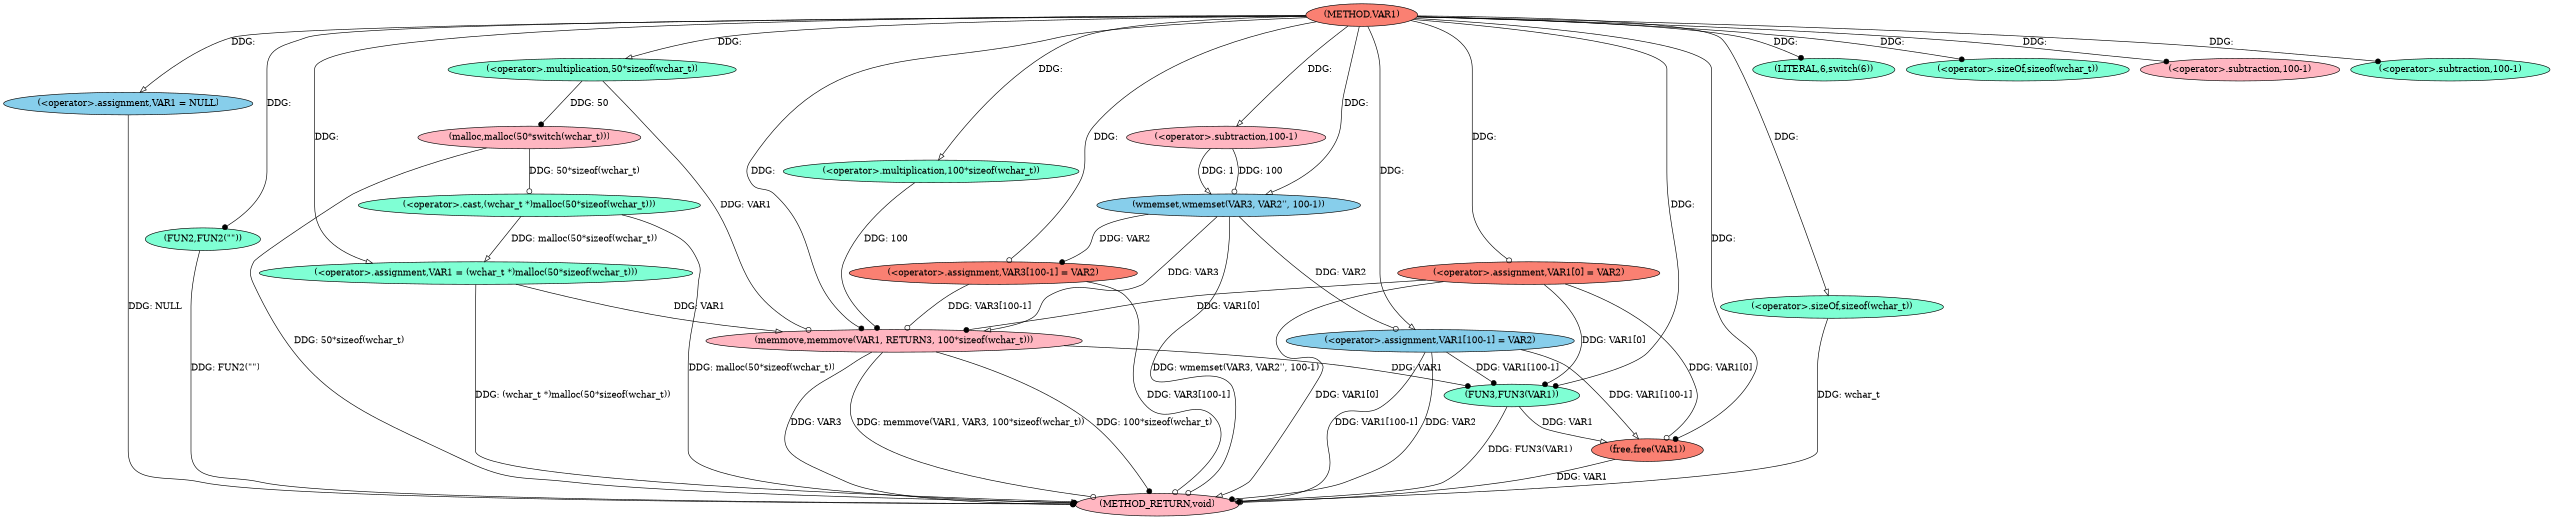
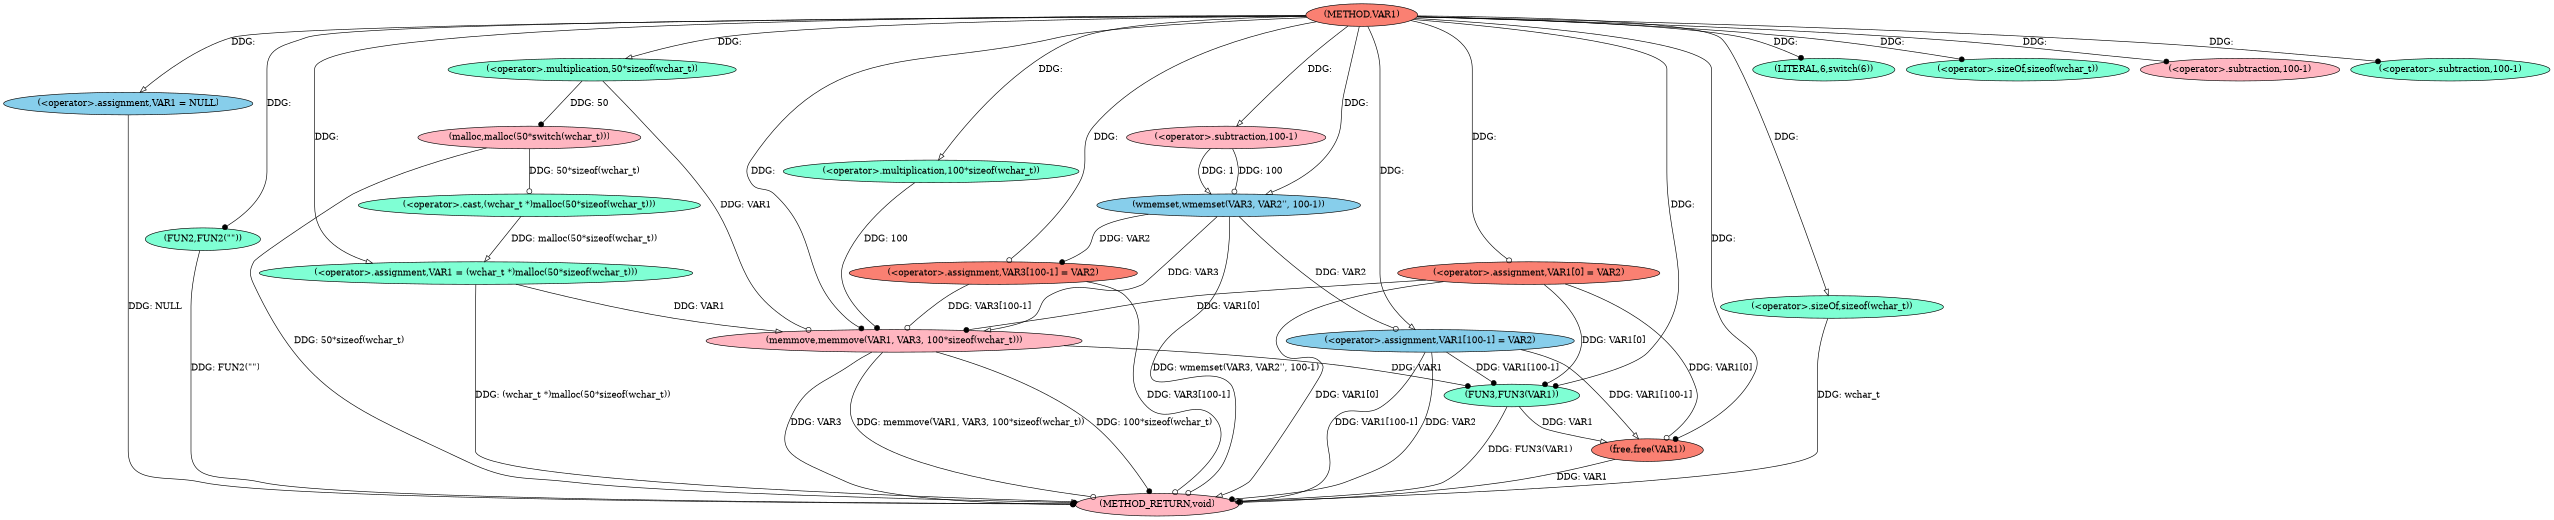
node "(memmove,memmove(VAR1, RETURN3, 100*sizeof(wchar_t)))": label "(memmove,memmove(VAR1, RETURN3, 100*sizeof(wchar_t)))" -> "(memmove,memmove(VAR1, VAR3, 100*sizeof(wchar_t)))"
edge "(<operator>.cast,(wchar_t *)malloc(50*sizeof(wchar_t)))" -> "(METHOD_RETURN,void)": removed, label "DDG: malloc(50*sizeof(wchar_t))"
